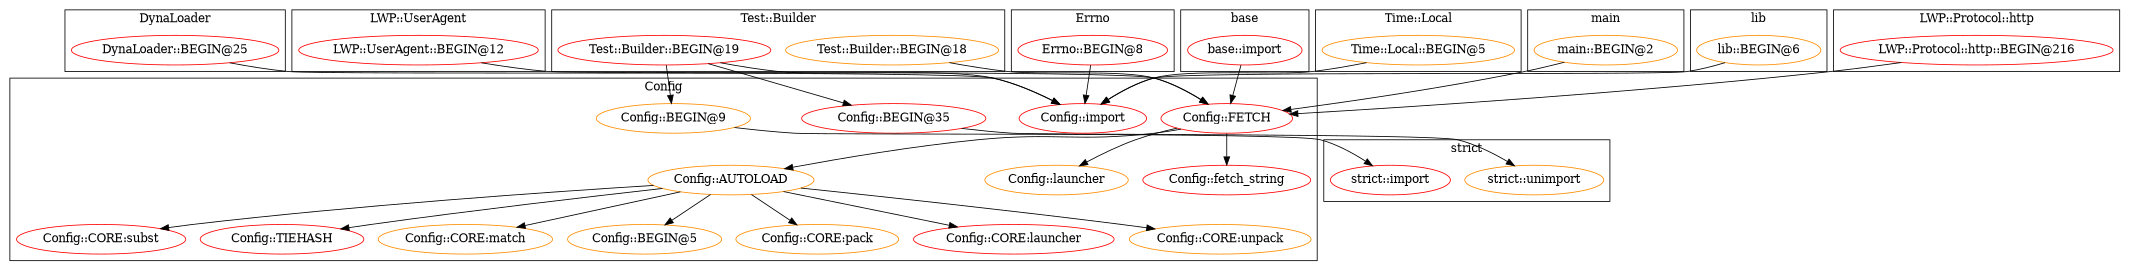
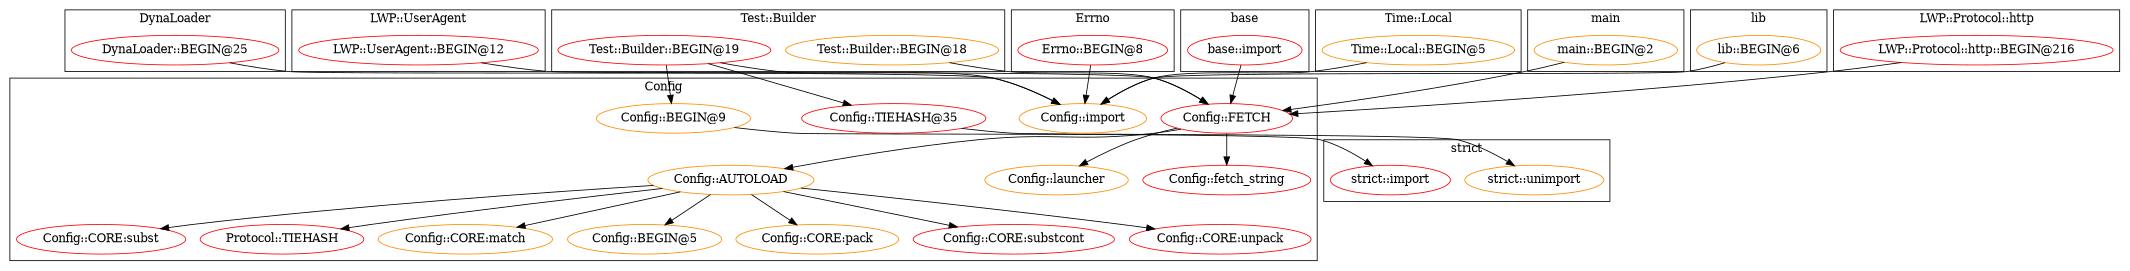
node "Config::BEGIN@35": label "Config::BEGIN@35" -> "Config::TIEHASH@35"
node "Config::import": color red -> darkorange
node "Config::TIEHASH": label "Config::TIEHASH" -> "Protocol::TIEHASH"
node "Config::CORE:launcher": label "Config::CORE:launcher" -> "Config::CORE:substcont"
node "Config::CORE:unpack": color darkorange -> red
